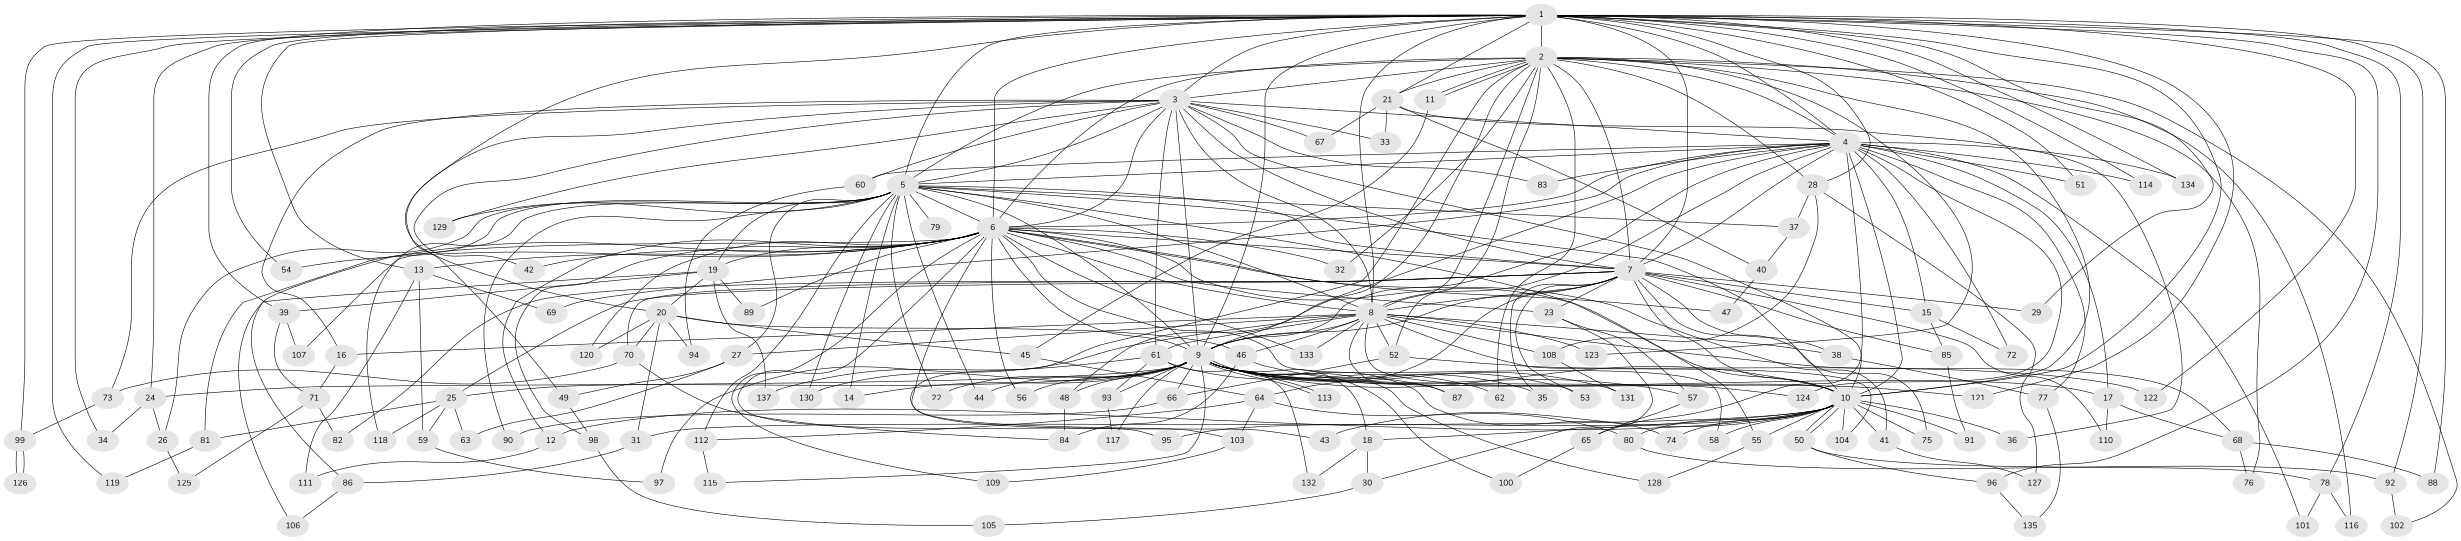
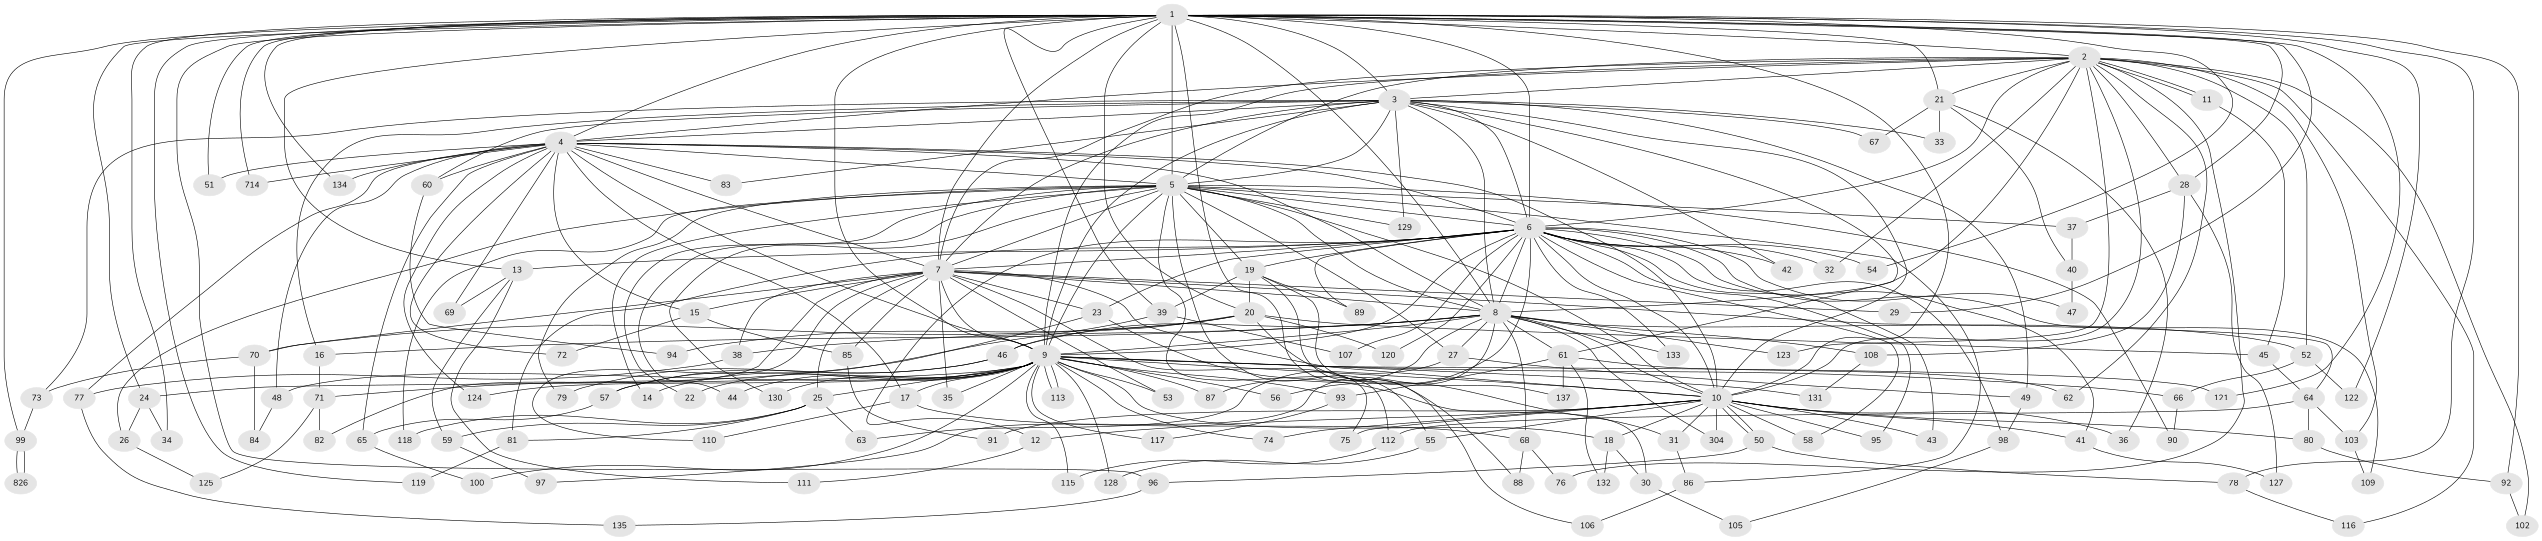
node "114": label "114" -> "714"
edge "46" -- "84": now "46" -- "79"
node "104": label "104" -> "304"
node "126": label "126" -> "826"
node "101": removed
